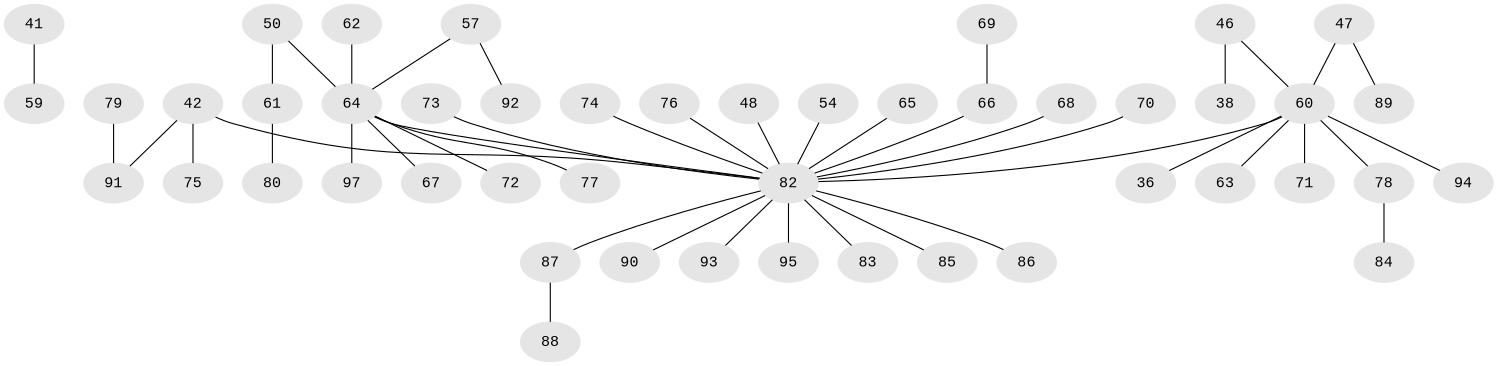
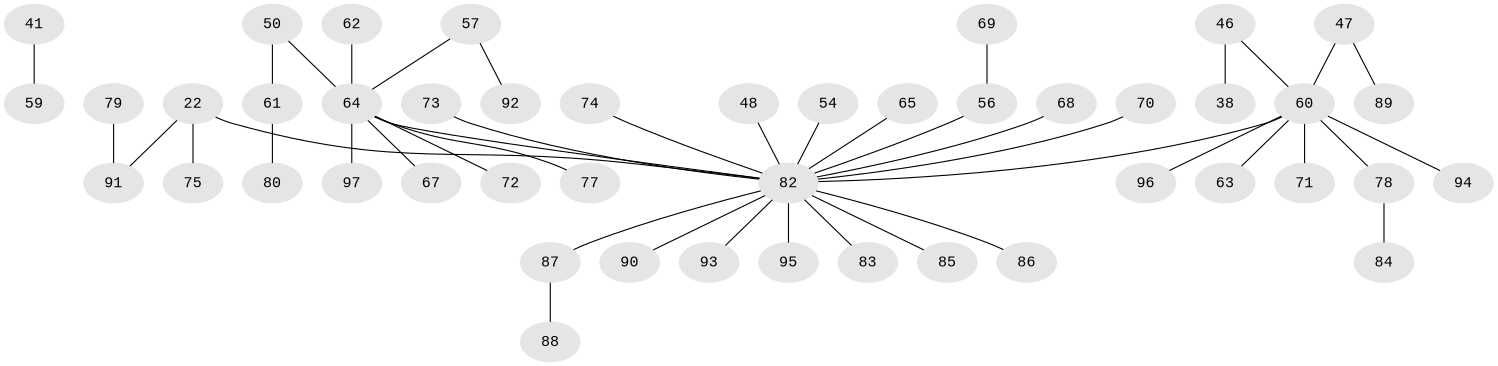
node "42": label "42" -> "22"
node "76": removed
node "66": label "66" -> "56"
node "36": label "36" -> "96"
